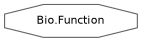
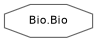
node "Bio.Function": label "Bio.Function" -> "Bio.Bio"
